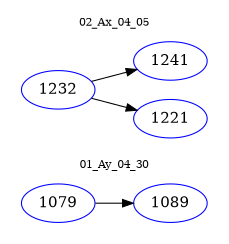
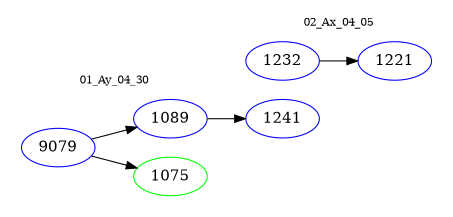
edge "1232" -> "1241": now "1089" -> "1241"
node "1075": added
node "1079": label "1079" -> "9079"
